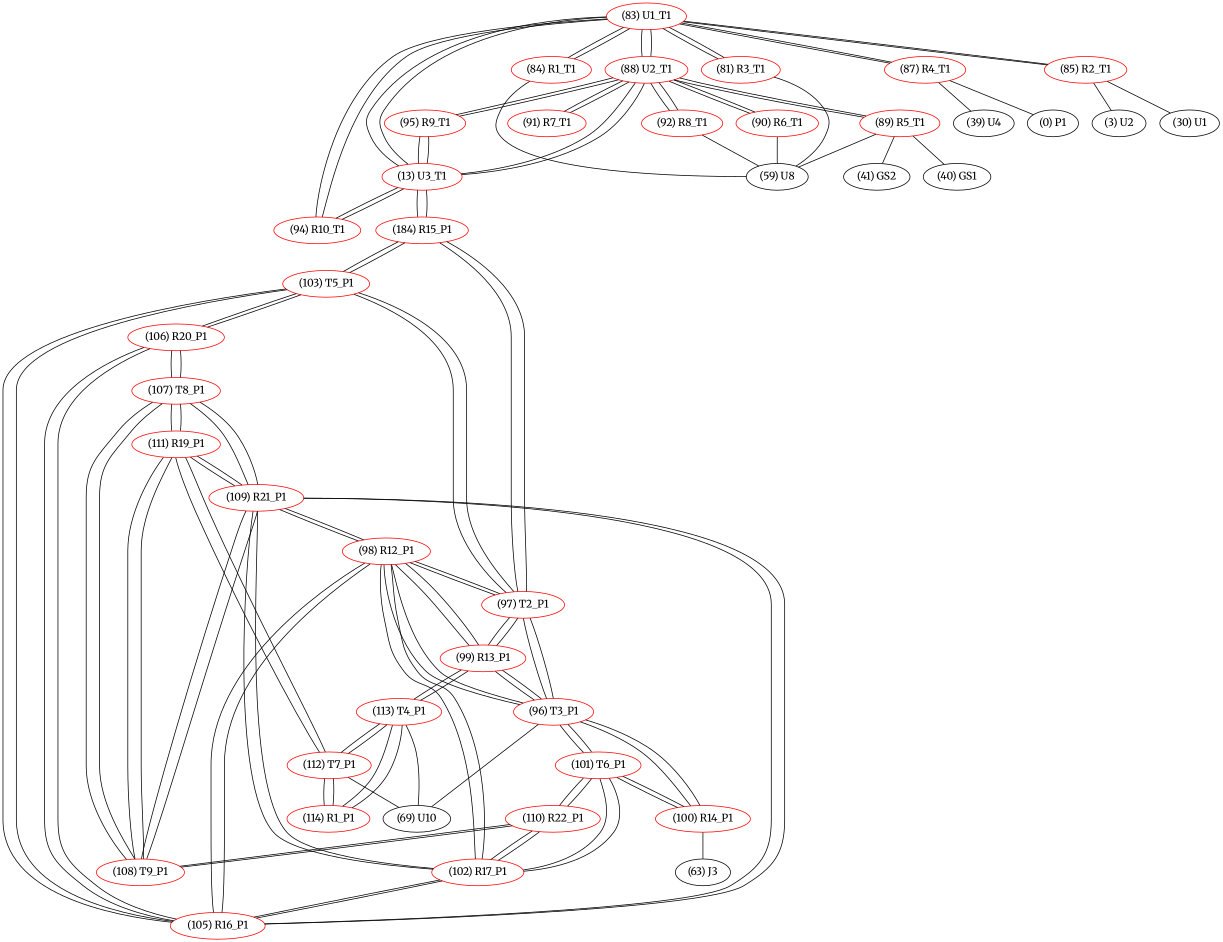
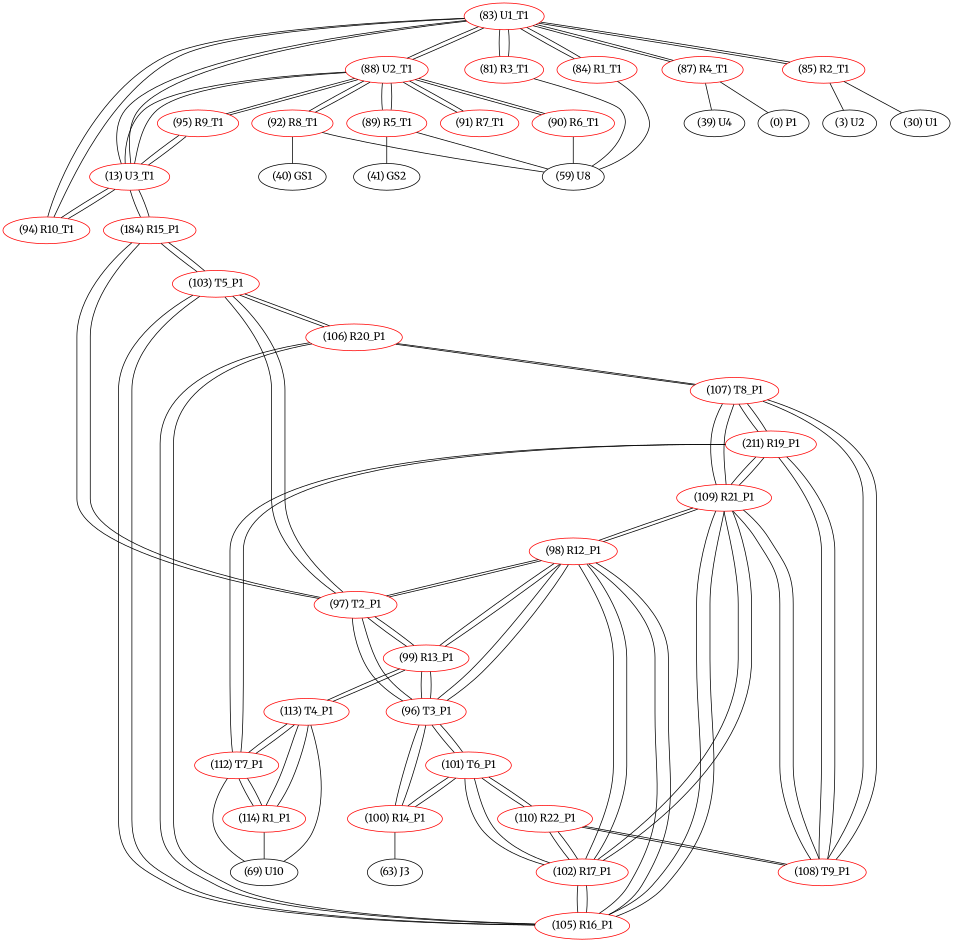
edge "(89) R5_T1" -- "(40) GS1": now "(92) R8_T1" -- "(40) GS1"
node "(111) R19_P1": label "(111) R19_P1" -> "(211) R19_P1"
edge "(96) T3_P1" -- "(69) U10": now "(114) R1_P1" -- "(69) U10"
